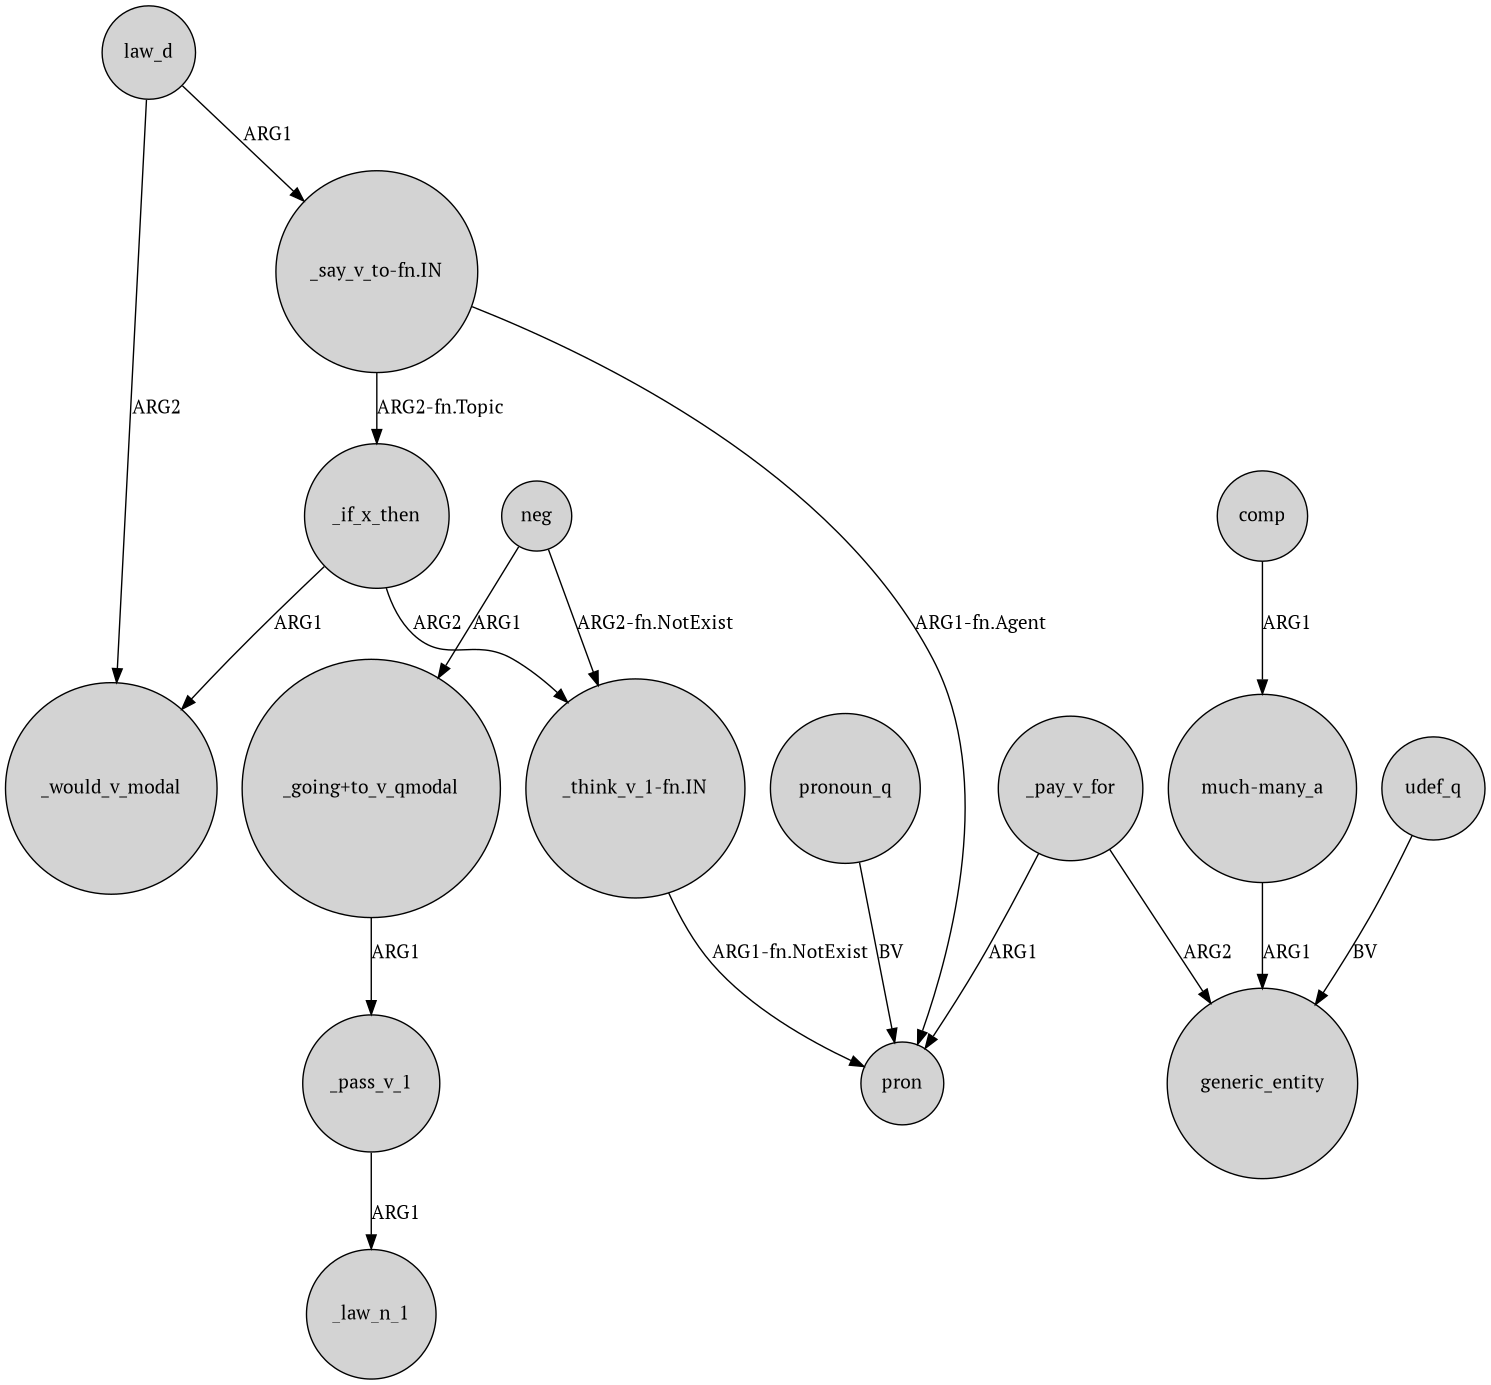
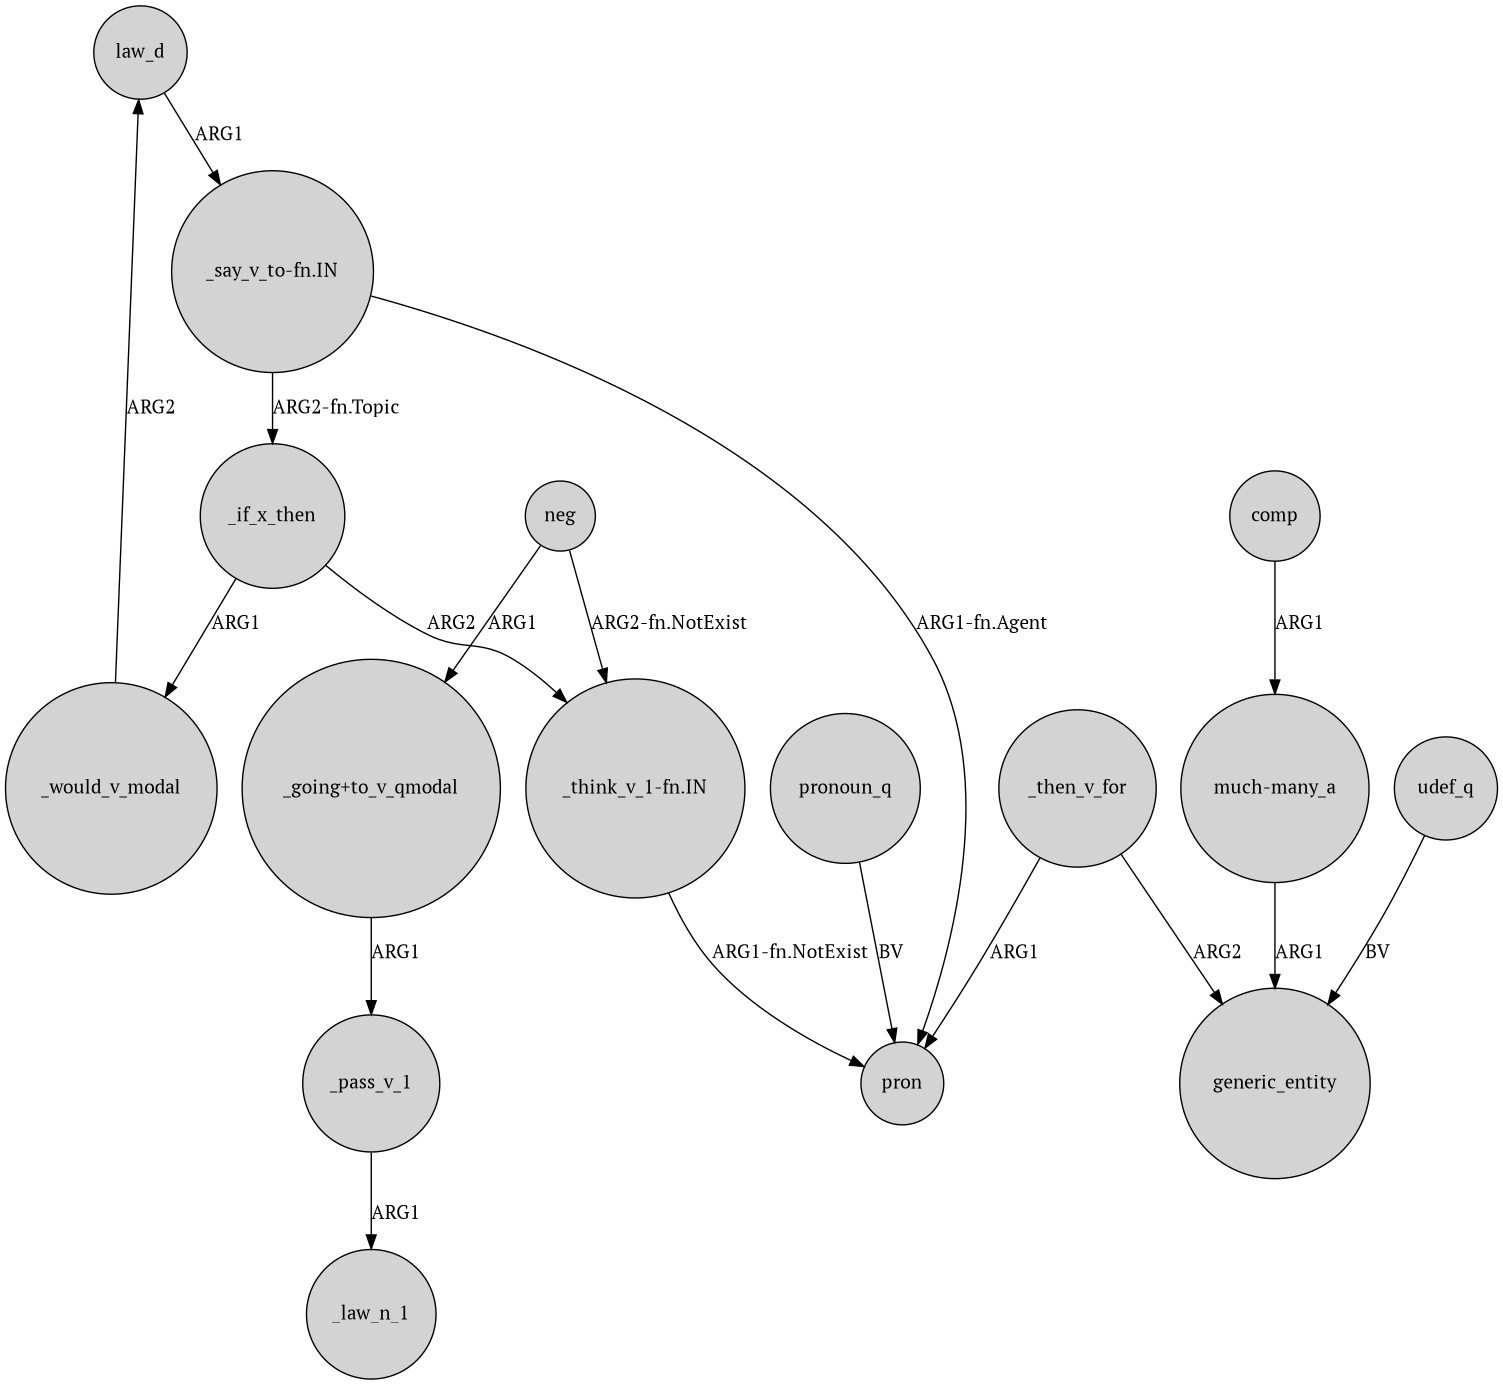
edge "law_d" -> "_would_v_modal": reversed
node "_pay_v_for": label "_pay_v_for" -> "_then_v_for"
